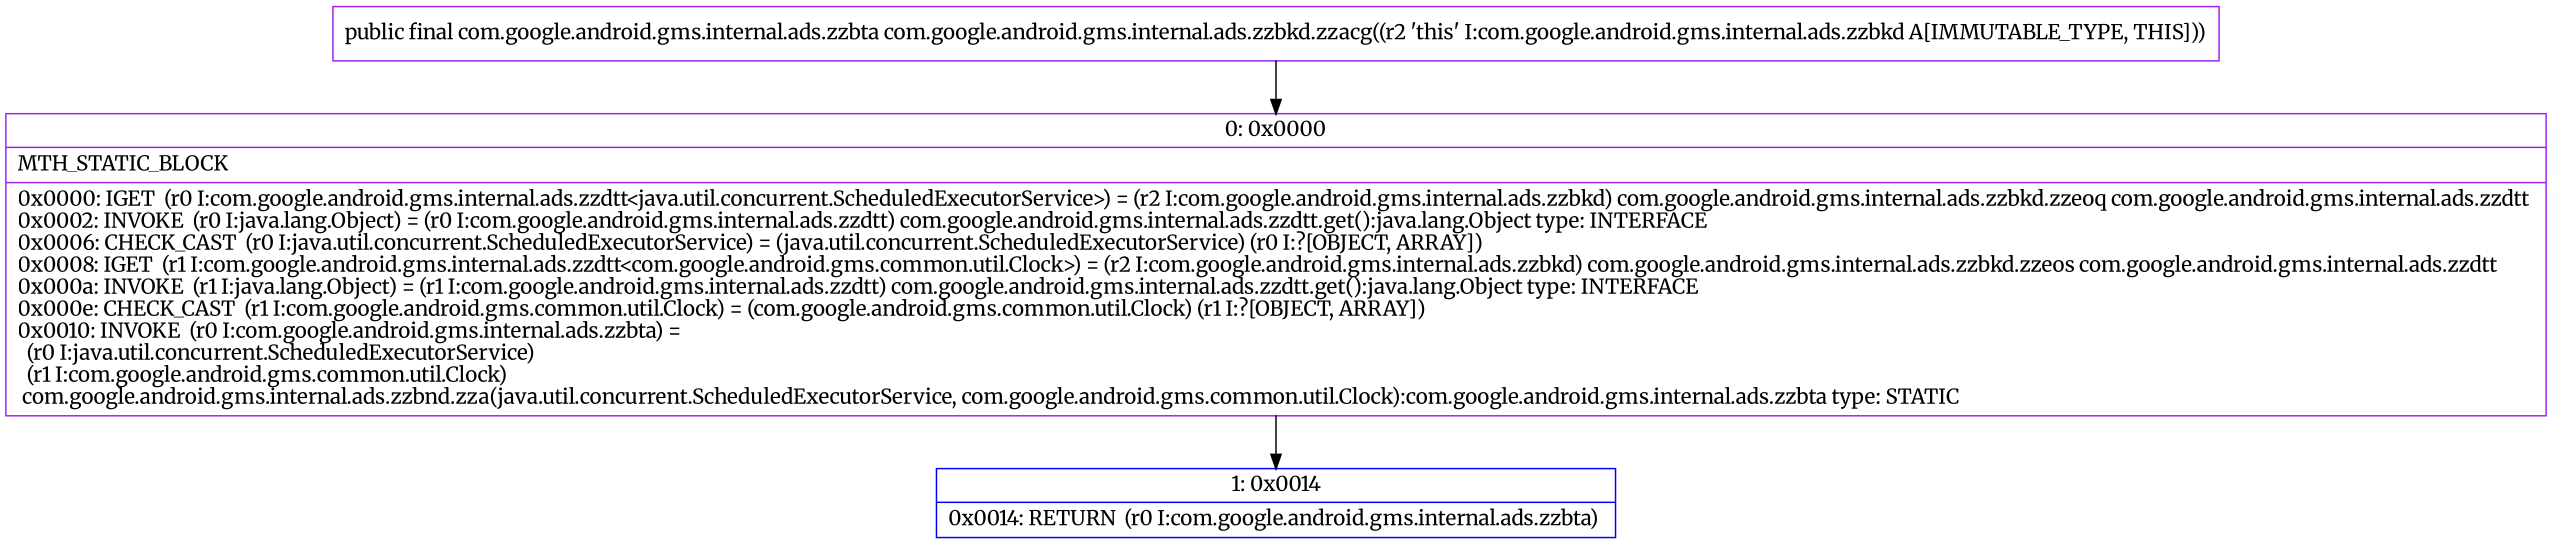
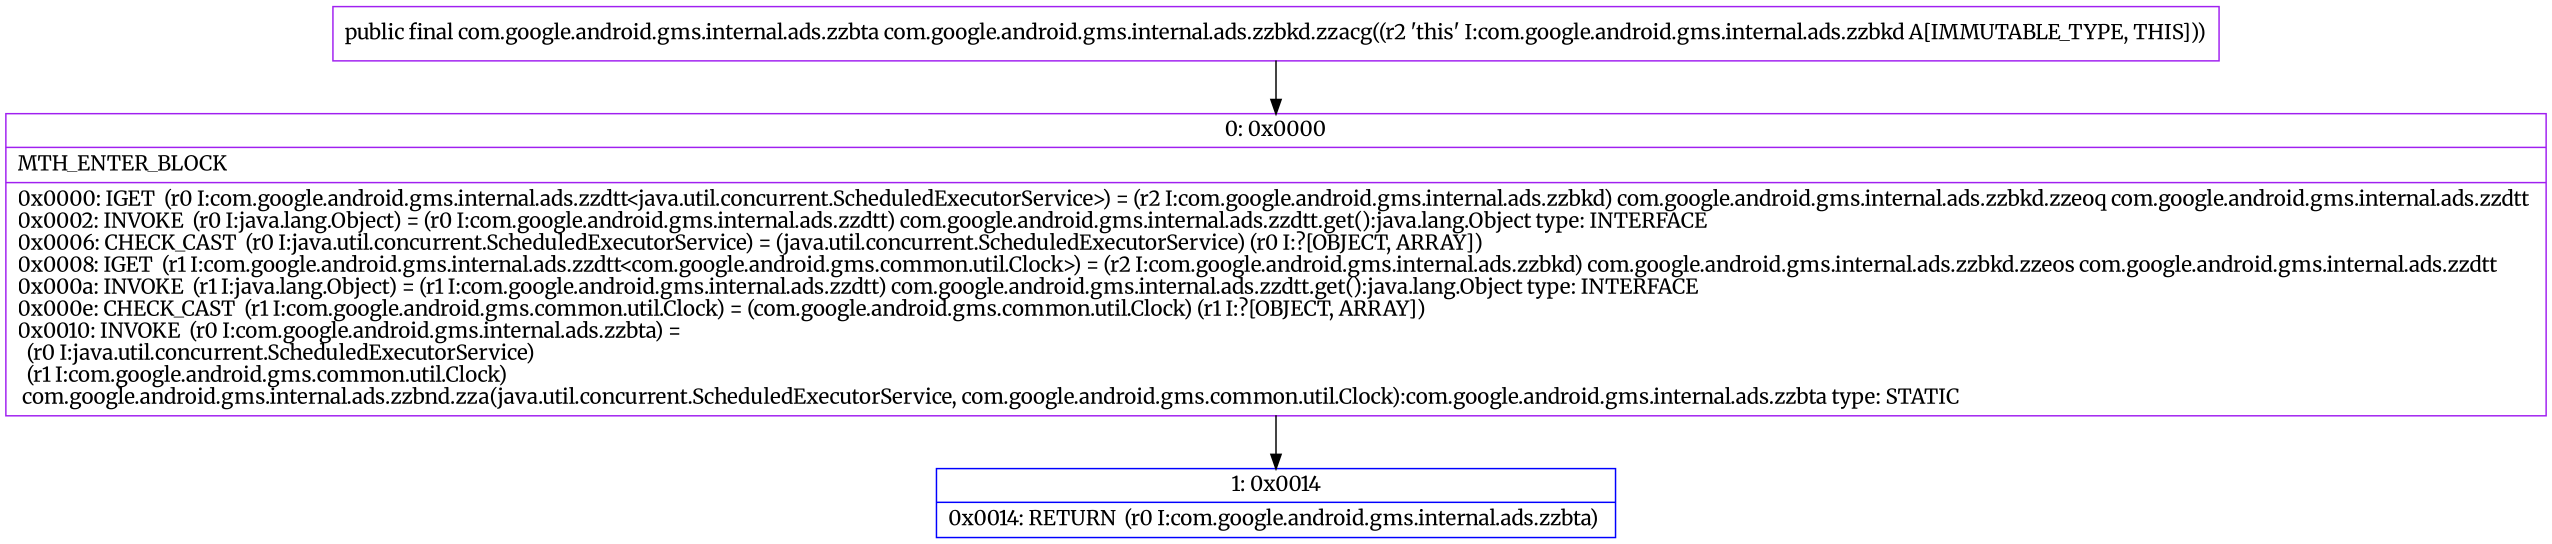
node "0: 0x0000": text "MTH_STATIC_BLOCK" -> "MTH_ENTER_BLOCK"
